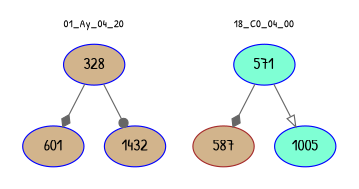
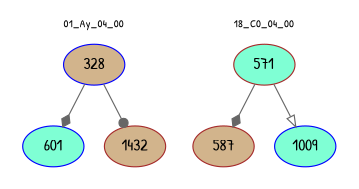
cluster "01_Ay_04_20": label "01_Ay_04_20" -> "01_Ay_04_00"
node "571": color blue -> brown
node "601": fillcolor tan -> aquamarine
node "1432": color blue -> brown
node "1005": label "1005" -> "1009"
